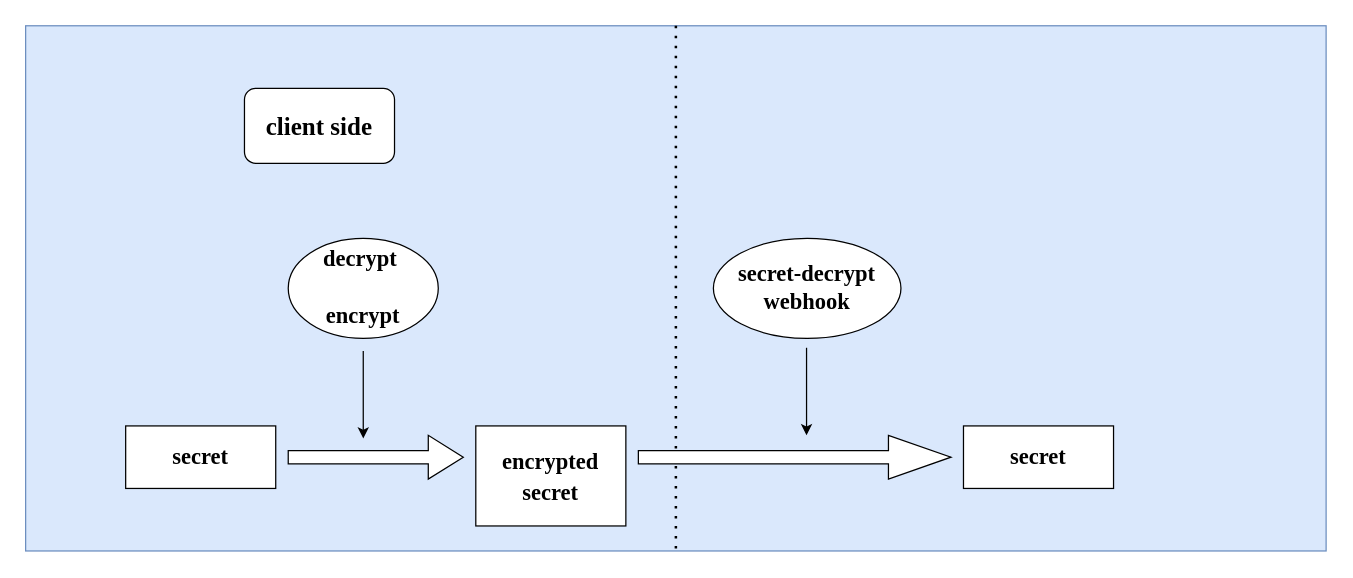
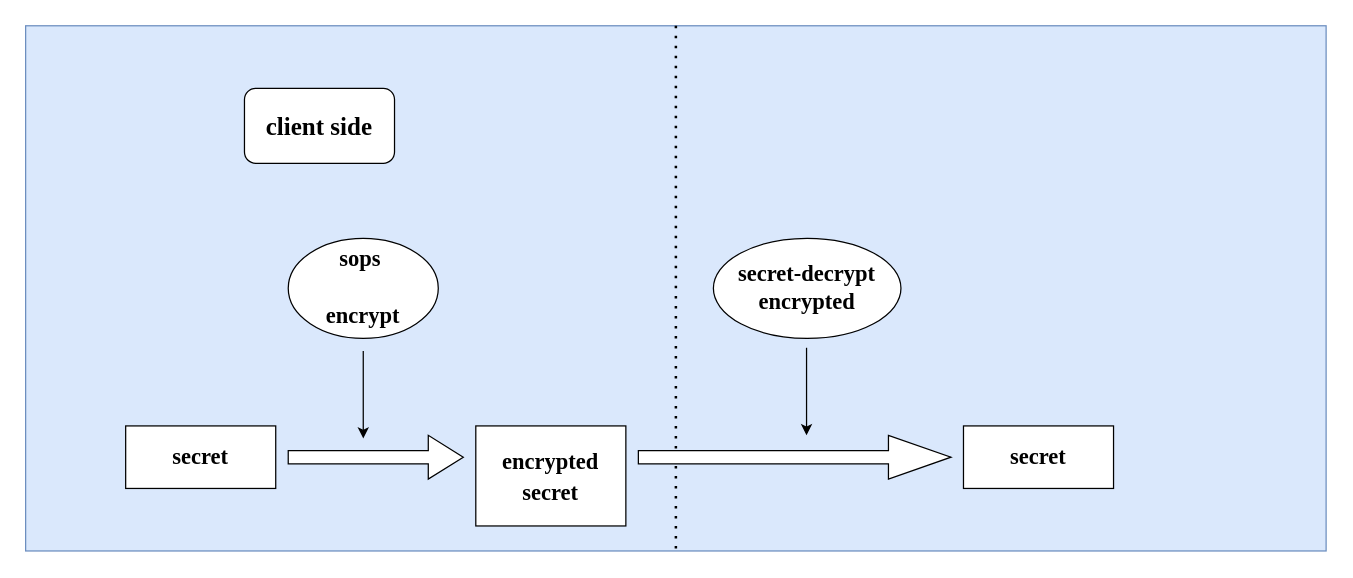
node "decrypt encrypt": label "decrypt encrypt" -> "sops encrypt"
node "secret-decrypt webhook": label "secret-decrypt webhook" -> "secret-decrypt encrypted"
